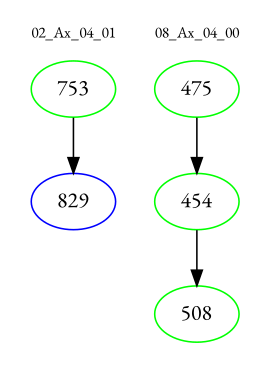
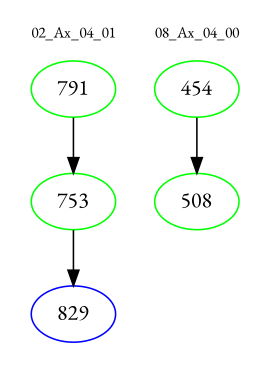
node "791": added
node "475": removed
